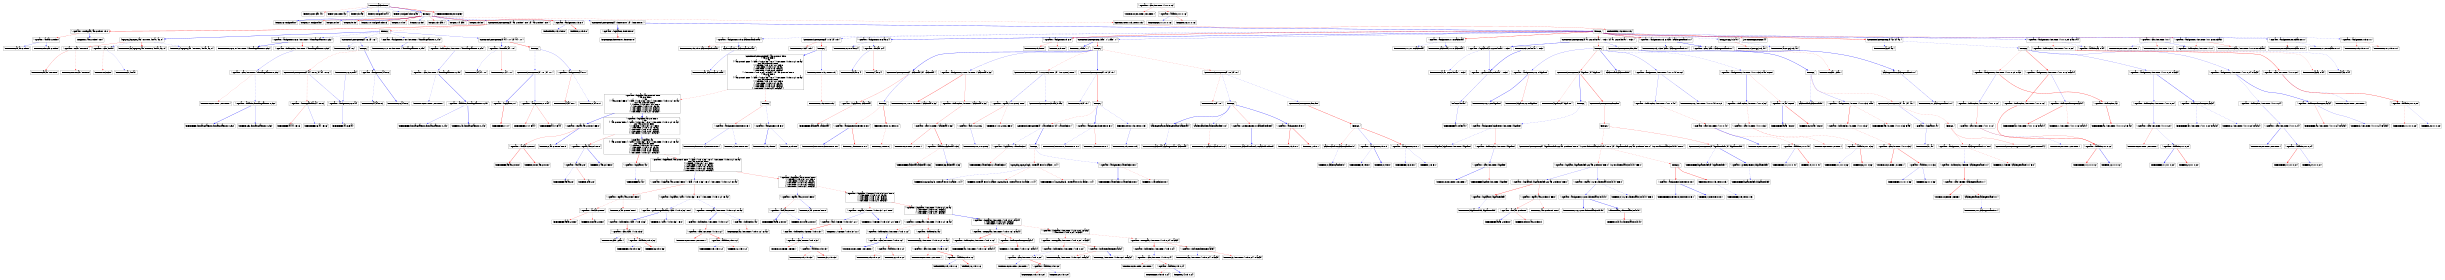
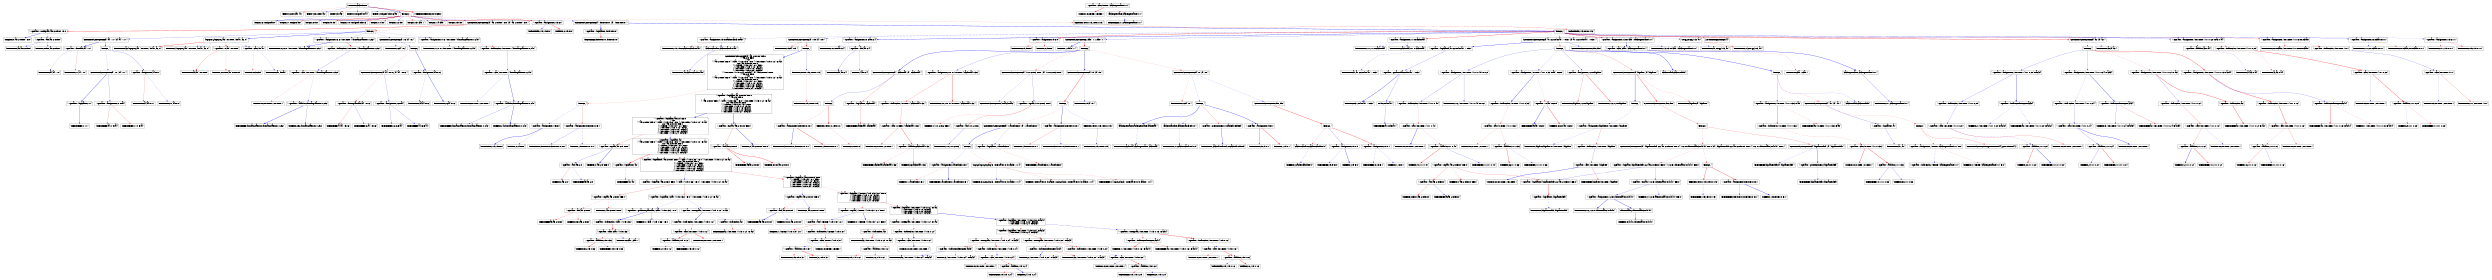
edge "(<operator>.cast,(_DWORD *)v11)" -> "(<operator>.indirection,*(_DWORD *)v11)": reversed
edge "(LITERAL,0x31,strlen(a1) > 0x31)" -> "(<operator>.greaterThan,strlen(a1) > 0x31)": reversed
edge "(IDENTIFIER,v6,v6 = a4)" -> "(<operator>.assignment,v6 = a4)": reversed
edge "(<operator>.assignment,v12 = big_free)" -> "(IDENTIFIER,v12,v12 = big_free)": color blue -> red
edge "(<operator>.indirection,*(_DWORD *)(v11 + 16))" -> "(<operator>.addition,v11 + 12)": now "(<operator>.indirection,*(_DWORD *)(v11 + 16))" -> "(<operator>.cast,(_DWORD *)(v11 + 16))"
edge "(<operator>.indirection,*(_BYTE *)cache_get_name(v11))" -> "(<operator>.cast,(_BYTE *)cache_get_name(v11))": removed
edge "(<operator>.logicalAnd,!bignames_left && (a5 & 0x5000) == 0)" -> "(<operator>.equals,(a5 & 0x5000) == 0)": reversed
node "(LITERAL,0,(v12 = whine_malloc(0x404u)) == 0)": label "(LITERAL,0,(v12 = whine_malloc(0x404u)) == 0)" -> "(LITERAL,0,(v12 = daemon_malloc(0x404u)) == 0)"
